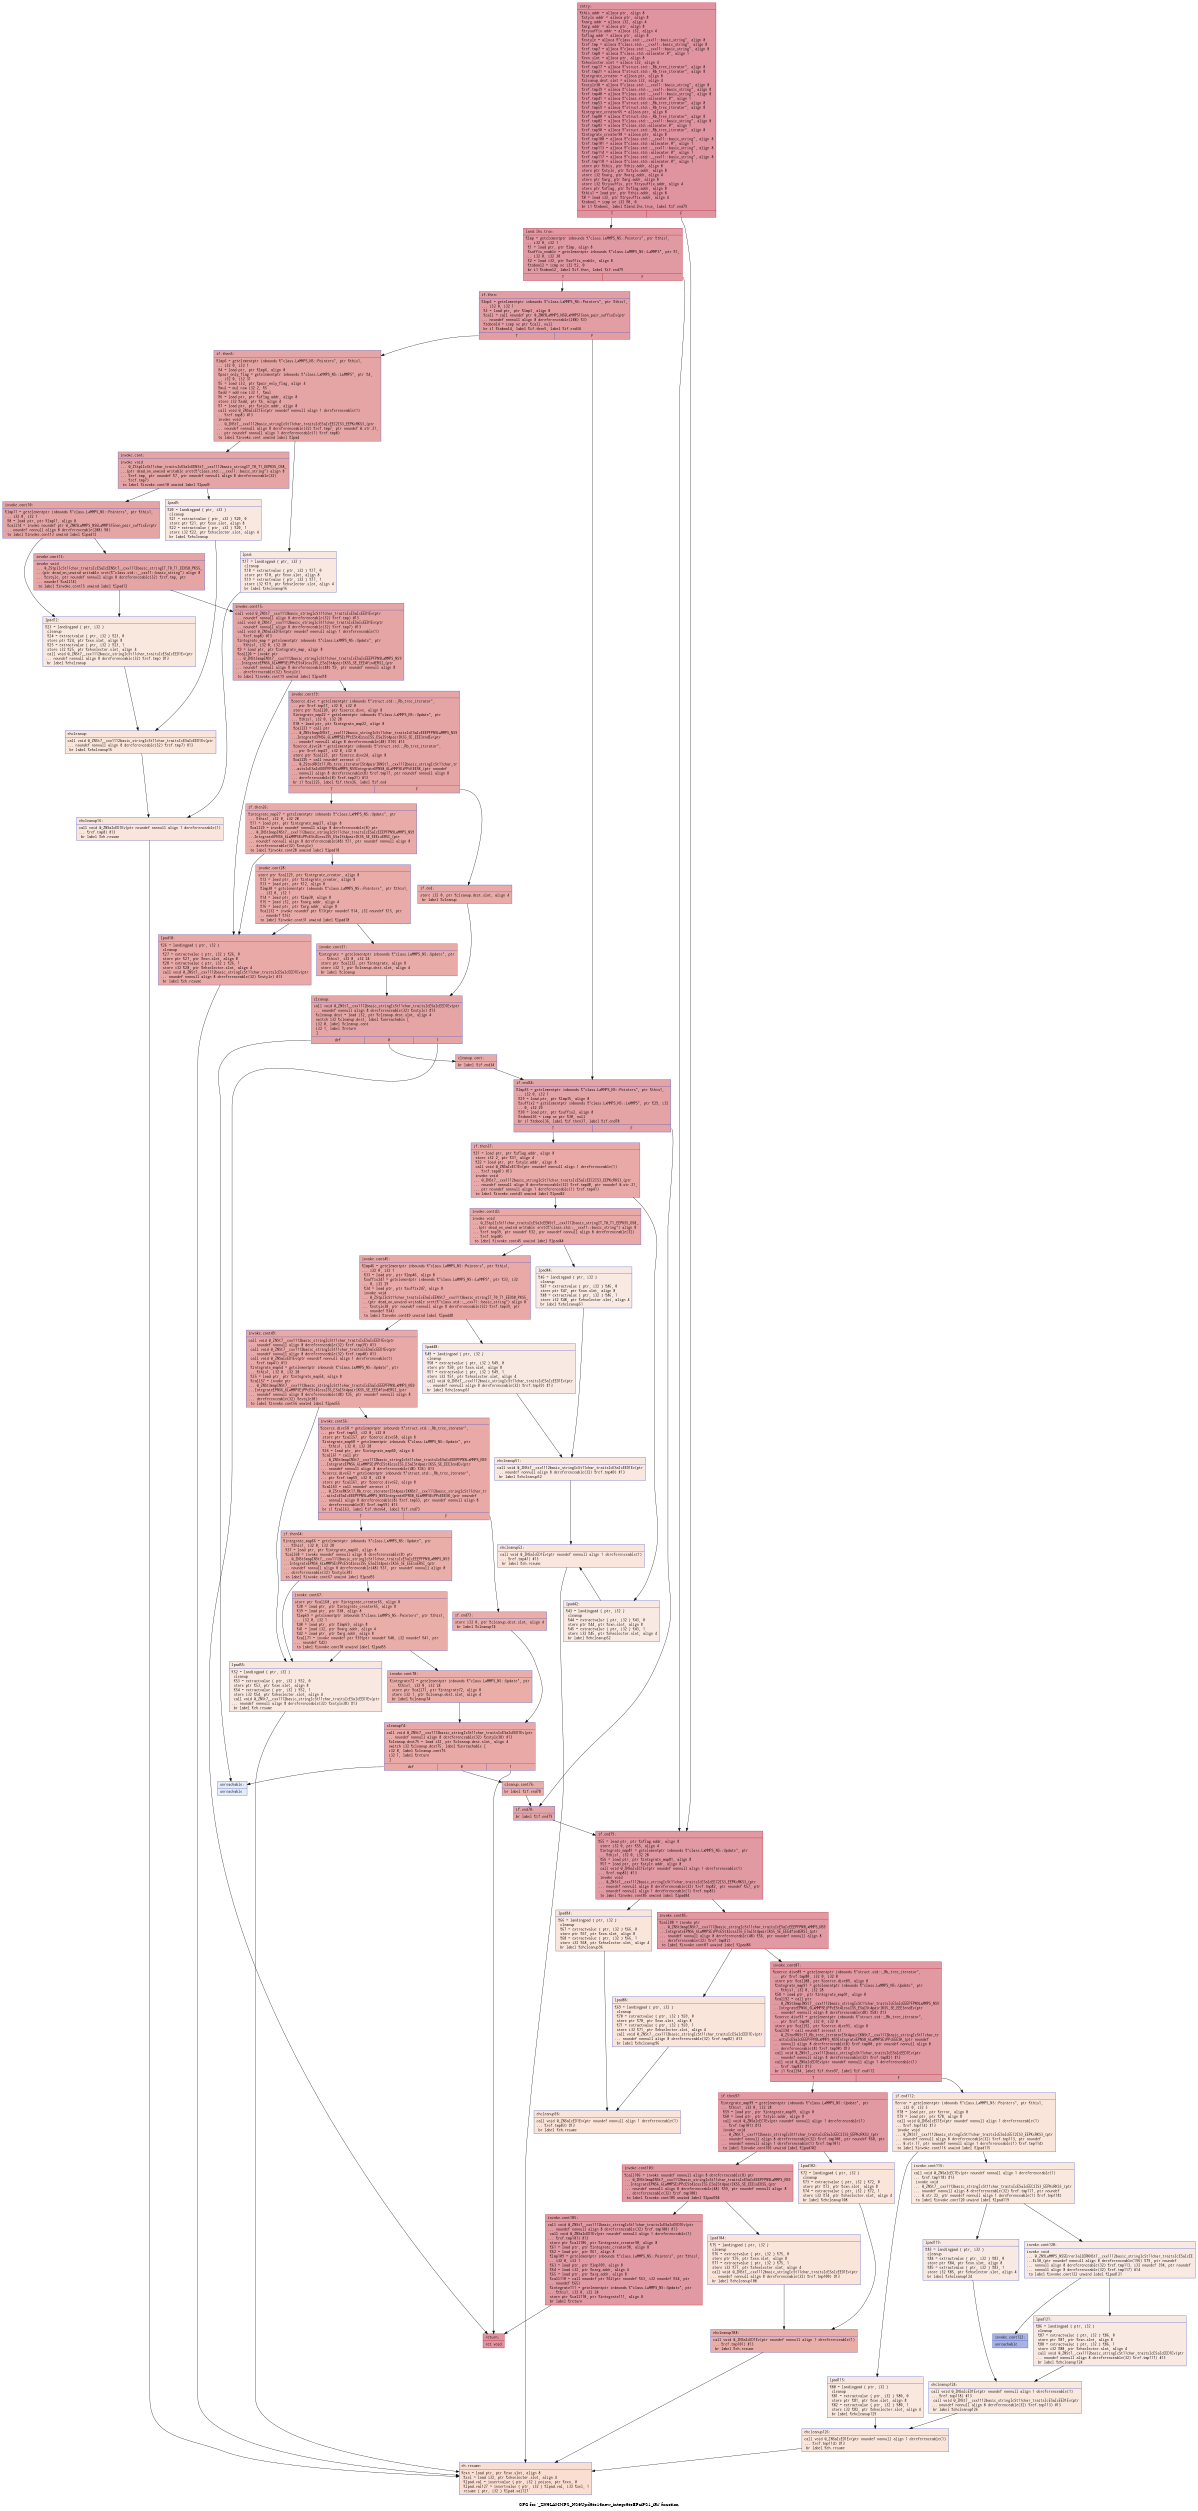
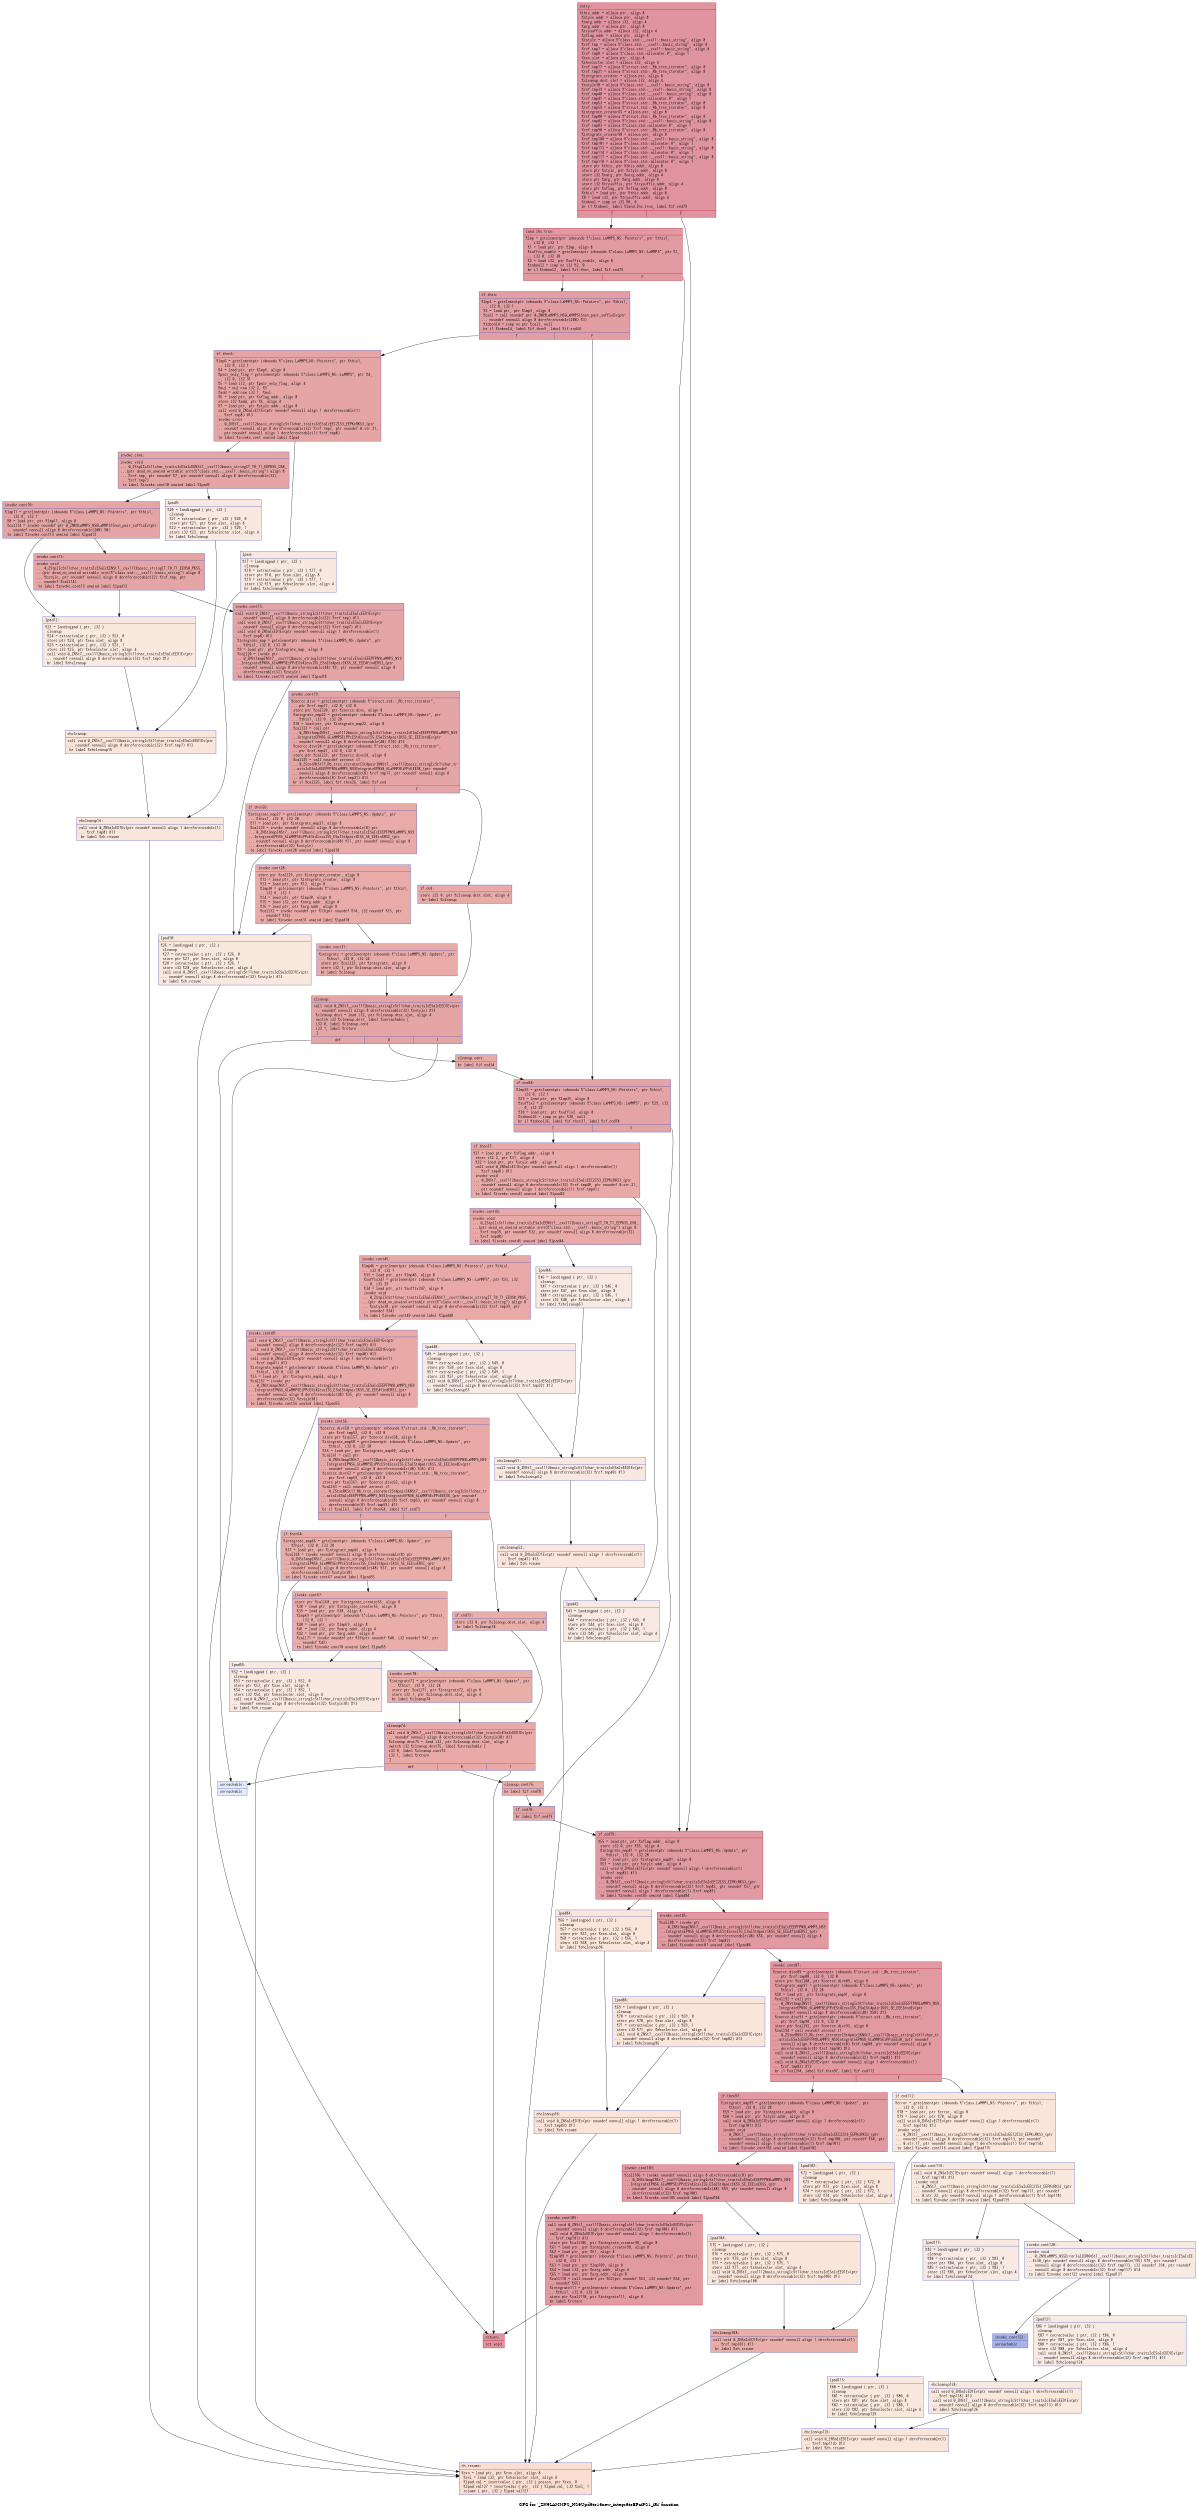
node "if.then5:": text "invoke void" -> "invoke error"
node "lpad18:": fillcolor #ca3b3770 -> #f2cab570
edge "lpad42:" -> "ehcleanup52:": reversed
edge "ehcleanup96:" -> "eh.resume:": added
